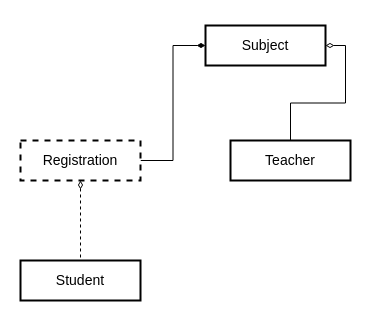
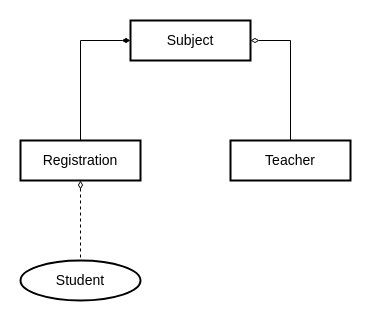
node "Subject": moved (266, 46) -> (191, 41)
node "Registration": style dashed -> solid
node "Student": shape rectangle -> ellipse
